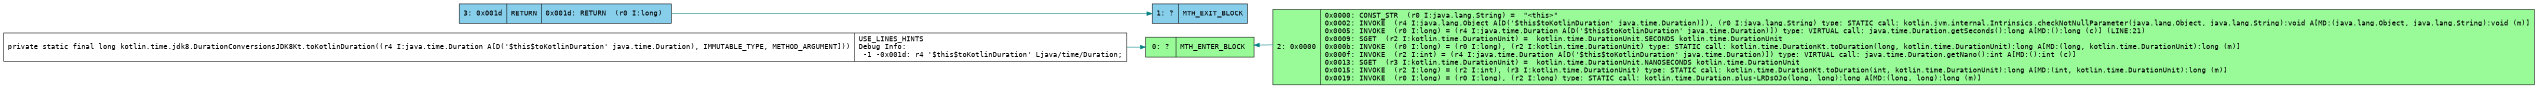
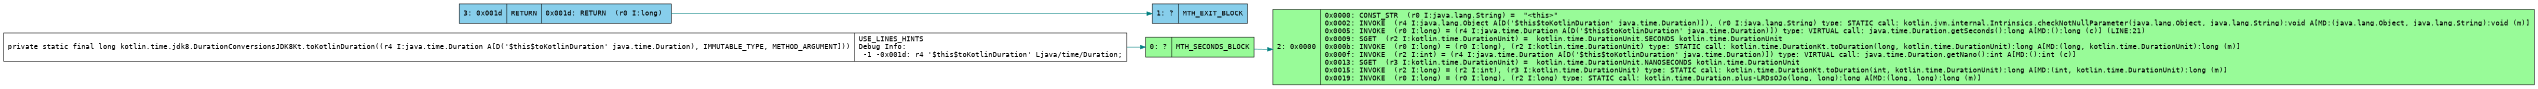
edge "2: 0x0000" -> "0: ?": reversed
node "0: ?": text "MTH_ENTER_BLOCK" -> "MTH_SECONDS_BLOCK"
